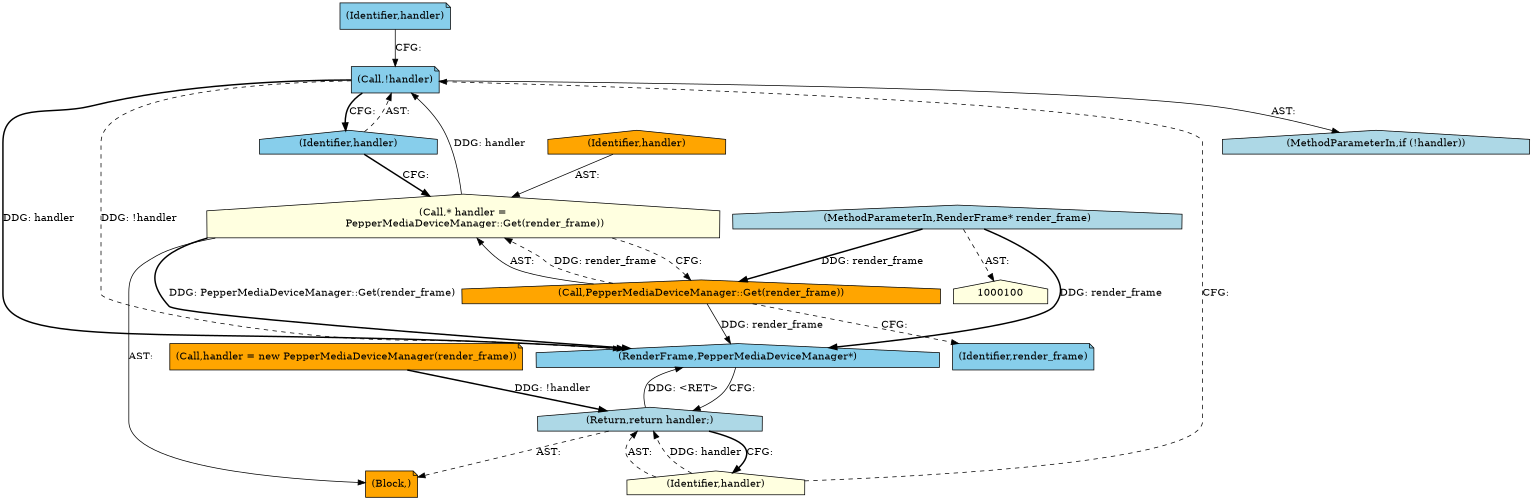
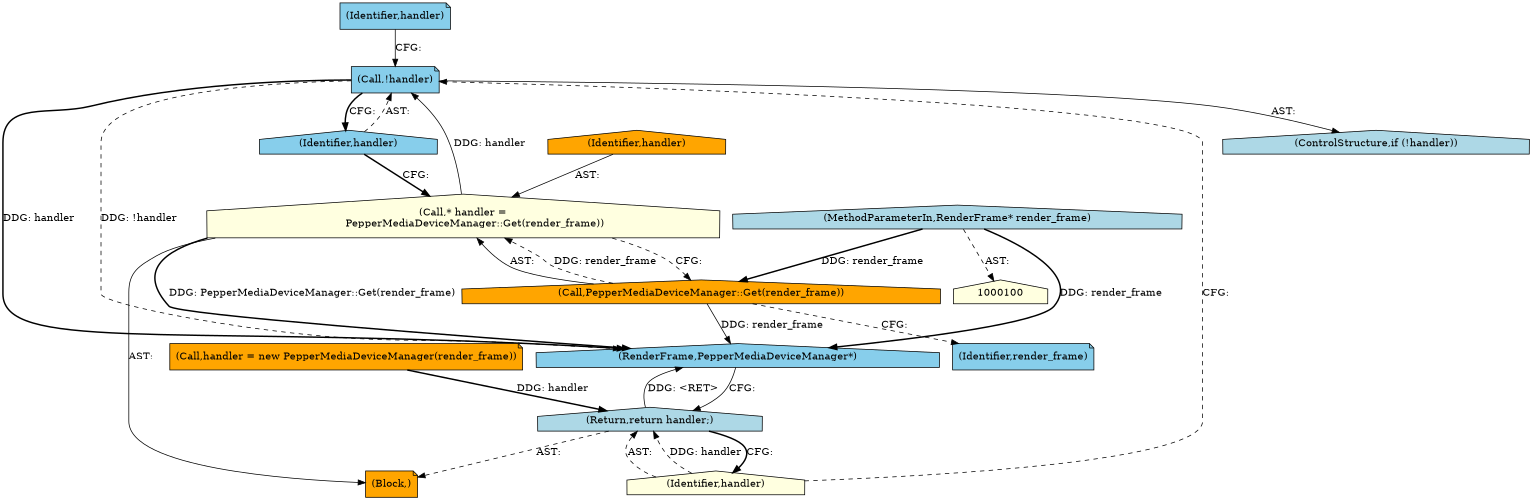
node "(MethodParameterIn,if (!handler))": label "(MethodParameterIn,if (!handler))" -> "(ControlStructure,if (!handler))"
edge "(Call,handler = new PepperMediaDeviceManager(render_frame))" -> "(Return,return handler;)": label "DDG: !handler" -> "DDG: handler"
